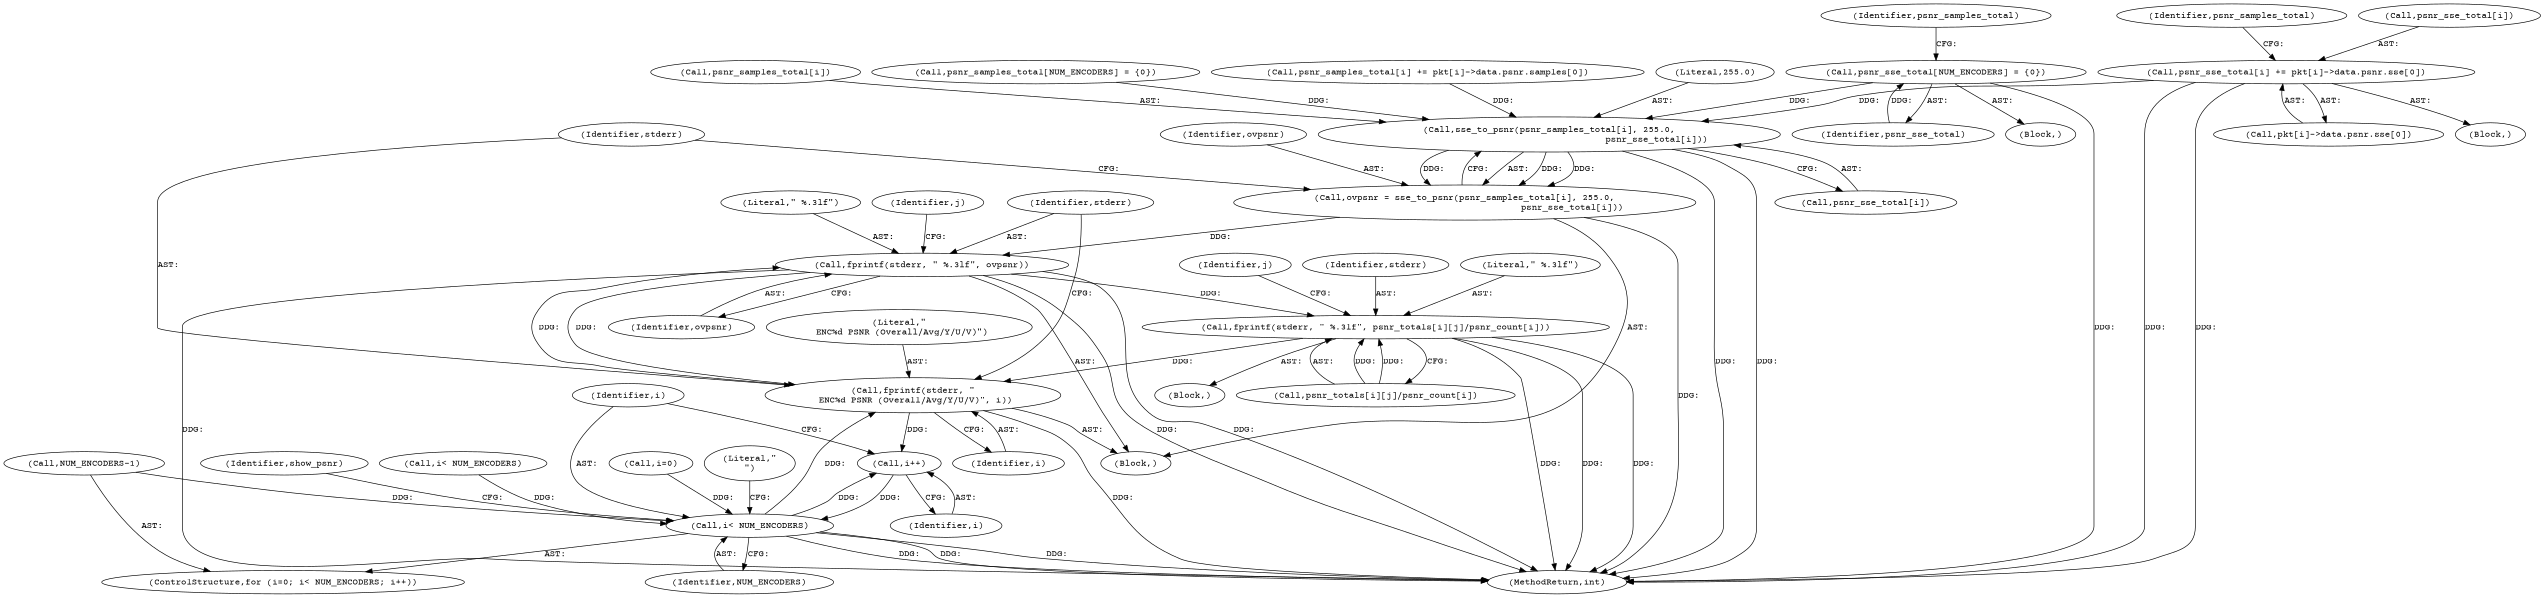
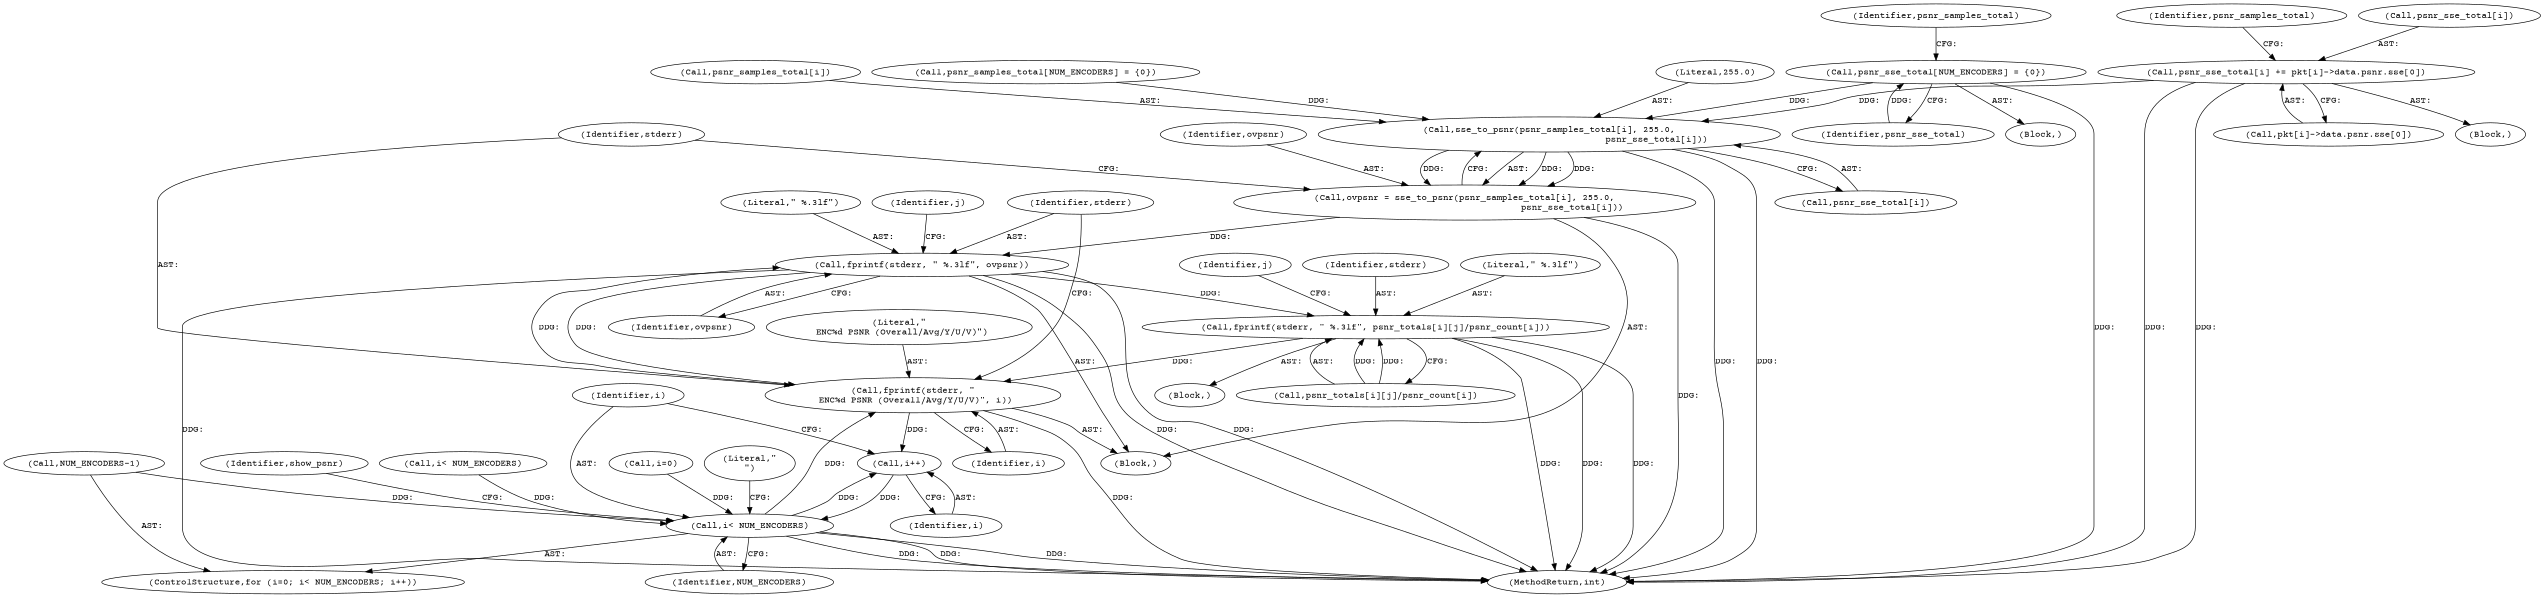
node "(Call,psnr_samples_total[i] += pkt[i]->data.psnr.samples[0])": removed
edge "(Call,psnr_sse_total[NUM_ENCODERS] = {0})" -> "(Identifier,psnr_sse_total)": label "AST: " -> "CFG: "
edge "(Call,psnr_sse_total[i] += pkt[i]->data.psnr.sse[0])" -> "(Call,pkt[i]->data.psnr.sse[0])": label "AST: " -> "CFG: "
